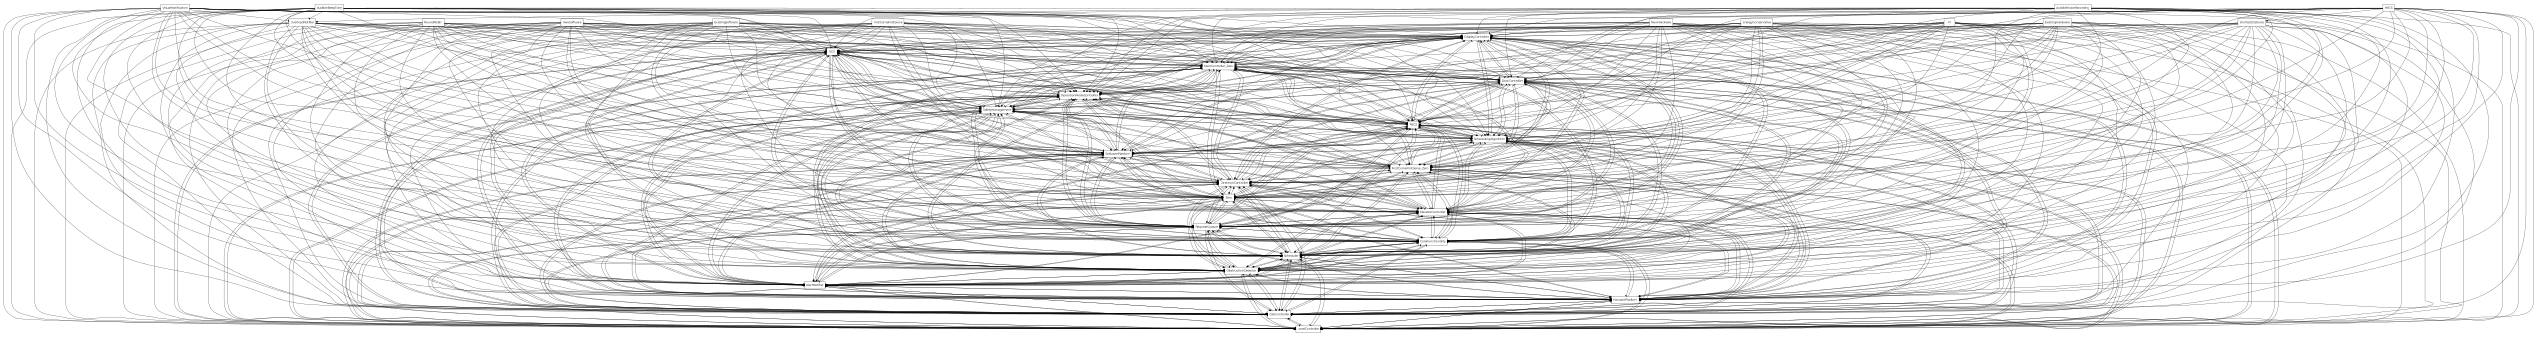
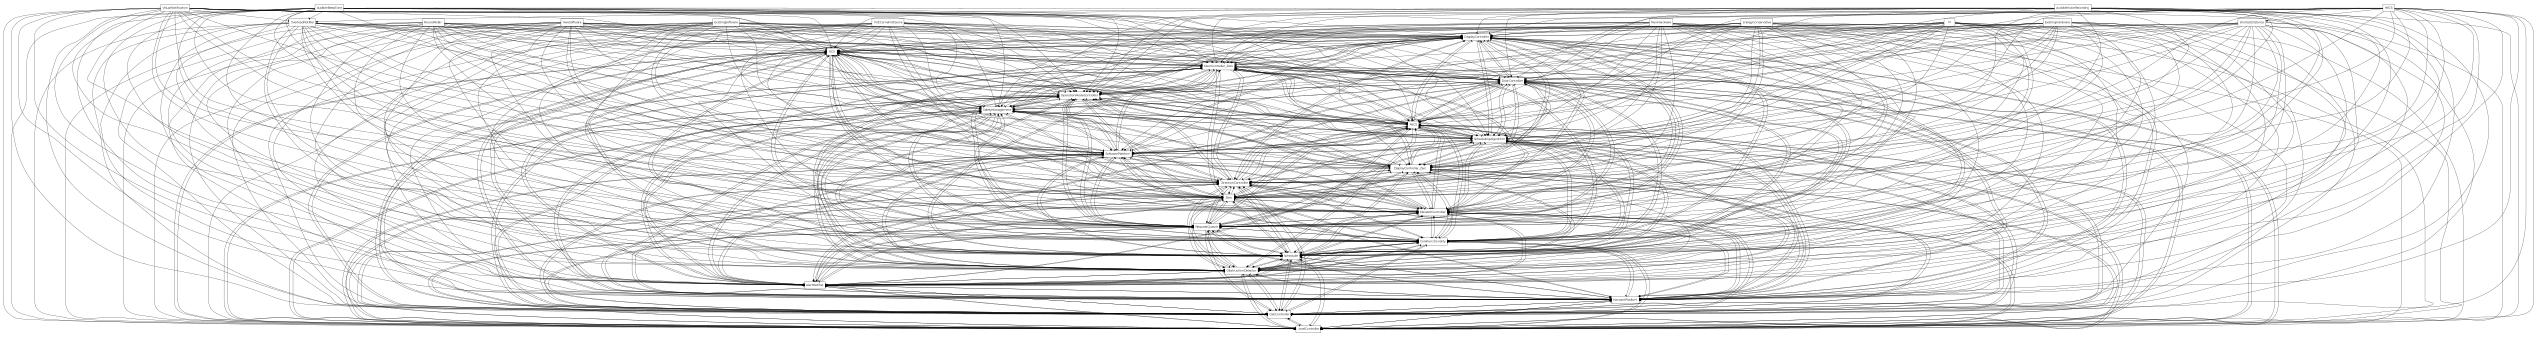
node "FirstComeFirstServe_Zero": label "FirstComeFirstServe_Zero" -> "DisplayController_Zero"
edge "ElevatorController" -> "ECS": added
